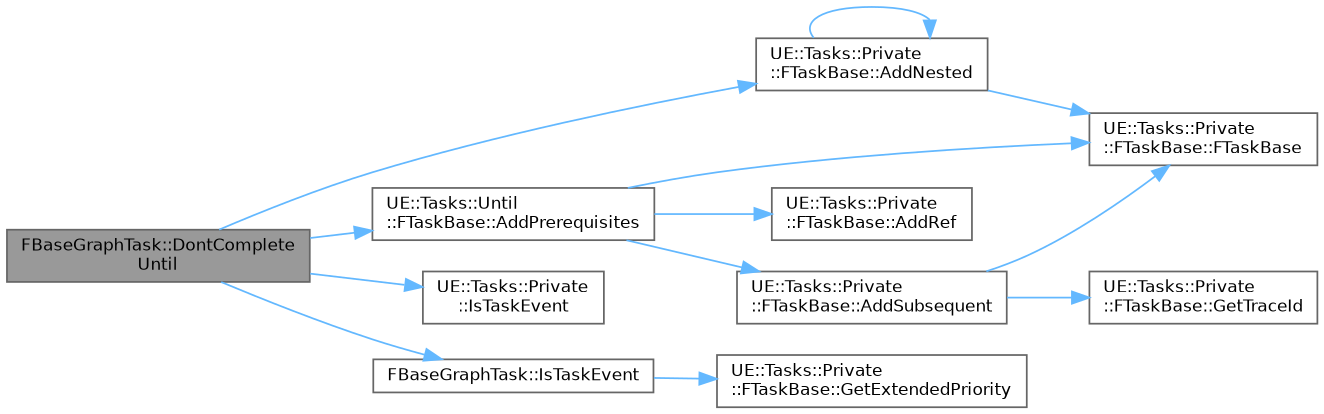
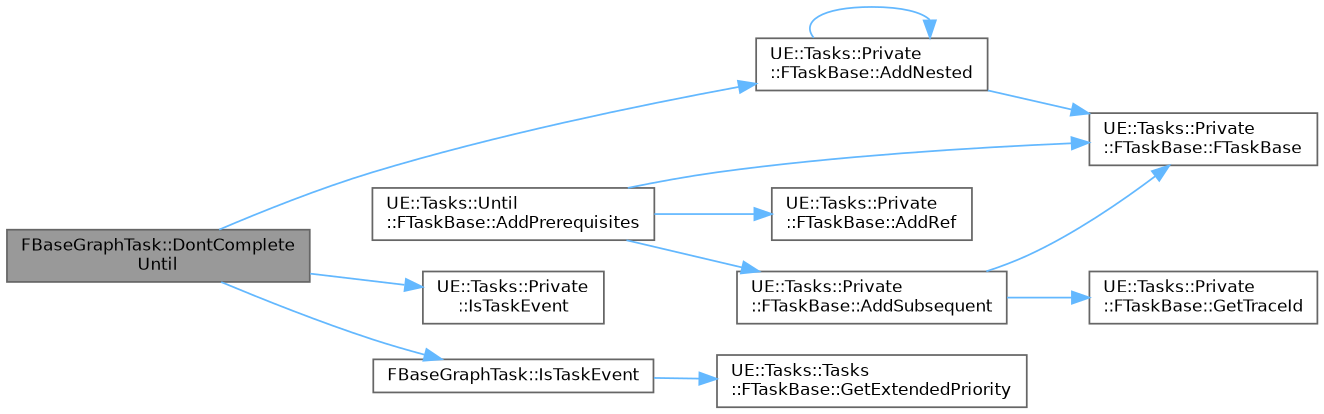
edge "FBaseGraphTask::DontComplete Until" -> "UE::Tasks::Until ::FTaskBase::AddPrerequisites": removed
node "UE::Tasks::Private ::FTaskBase::GetExtendedPriority": label "UE::Tasks::Private ::FTaskBase::GetExtendedPriority" -> "UE::Tasks::Tasks ::FTaskBase::GetExtendedPriority"
